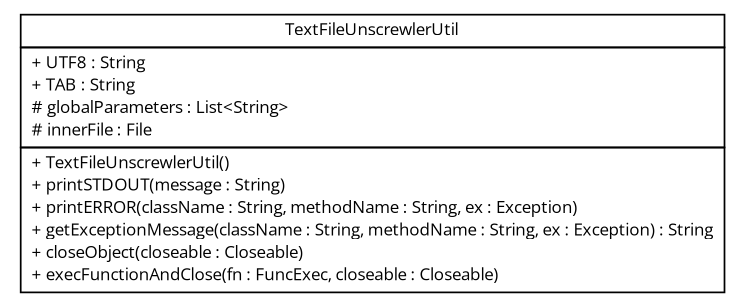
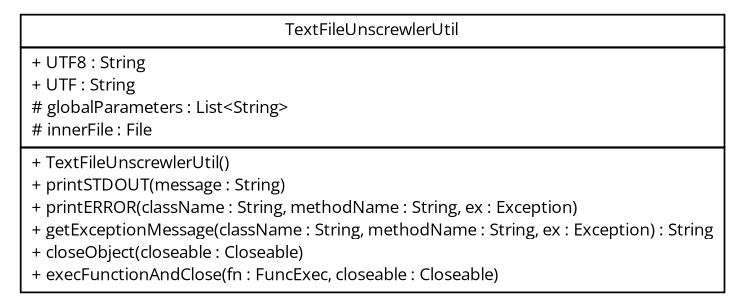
node "TextFileUnscrewlerUtil": text "+ TAB : String" -> "+ UTF : String"
